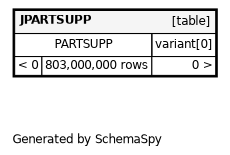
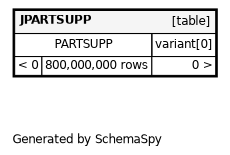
node "JPARTSUPP": text "803,000,000 rows" -> "800,000,000 rows"
